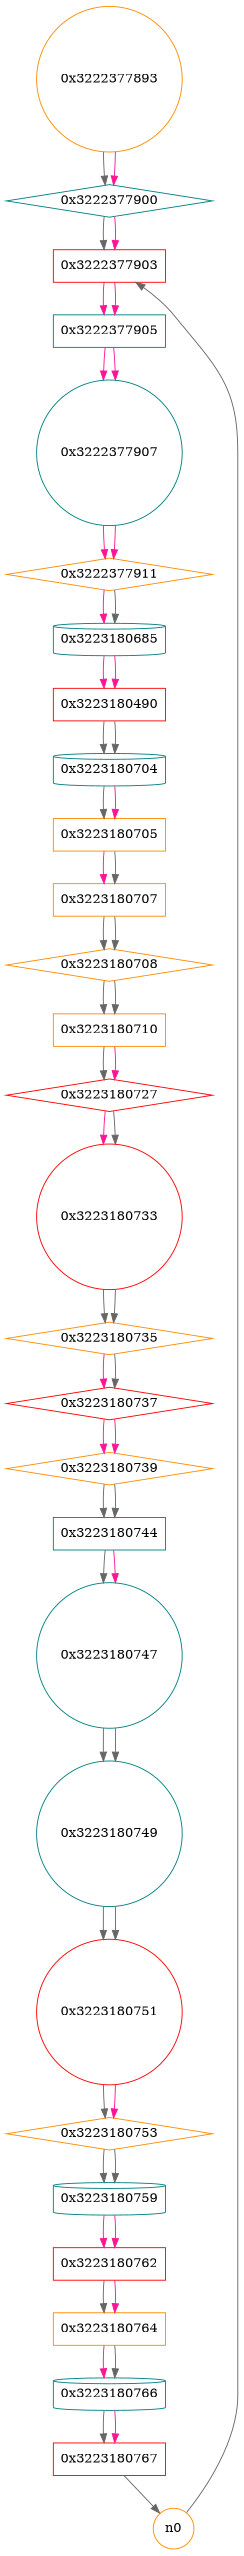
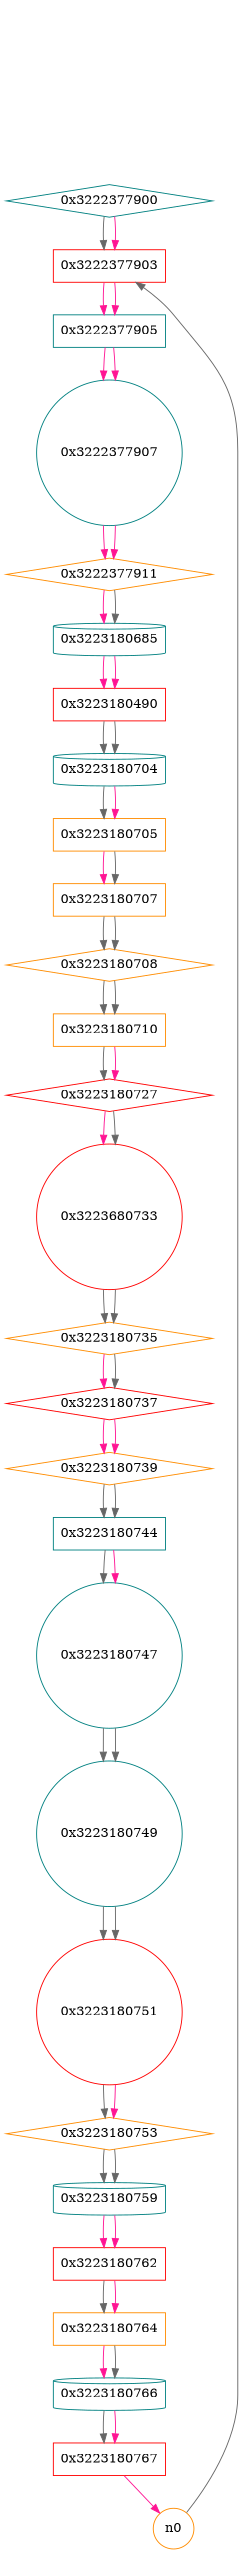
node "0x3222377893": removed
node "0x3223180733": label "0x3223180733" -> "0x3223680733"
edge "0x3223180767" -> "n0": color gray40 -> deeppink
